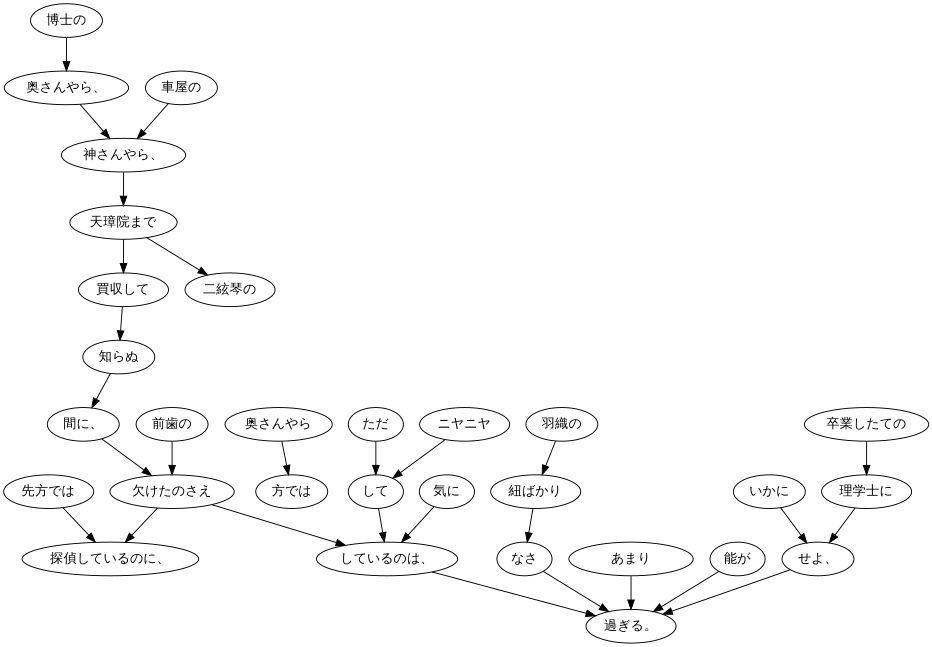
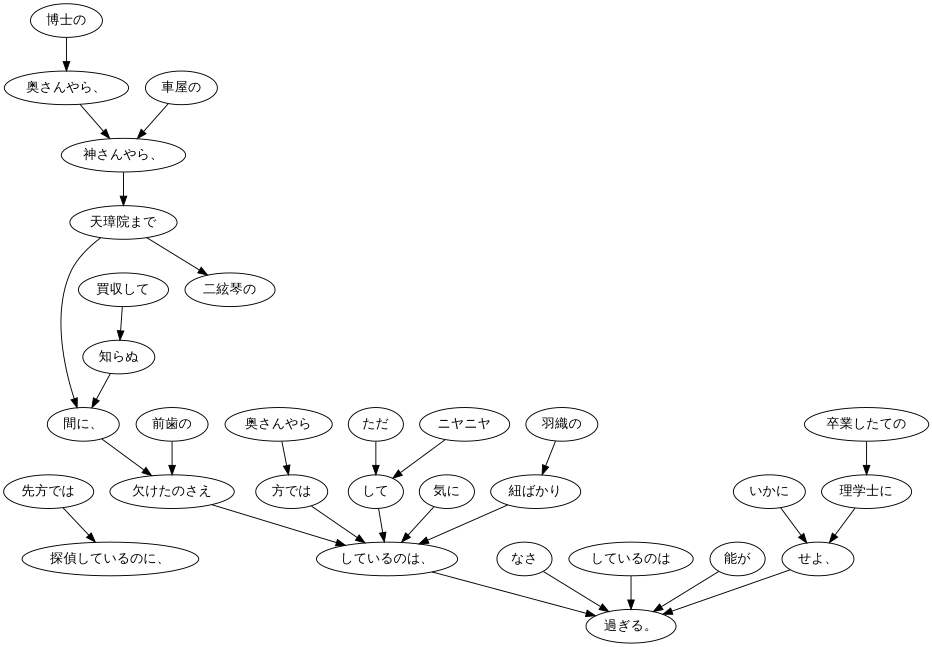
edge "天璋院まで" -> "買収して": now "天璋院まで" -> "間に、"
edge "紐ばかり" -> "なさ": now "紐ばかり" -> "しているのは、"
edge "欠けたのさえ" -> "探偵しているのに、": removed
edge "方では" -> "しているのは、": added
node "あまり": label "あまり" -> "しているのは"
